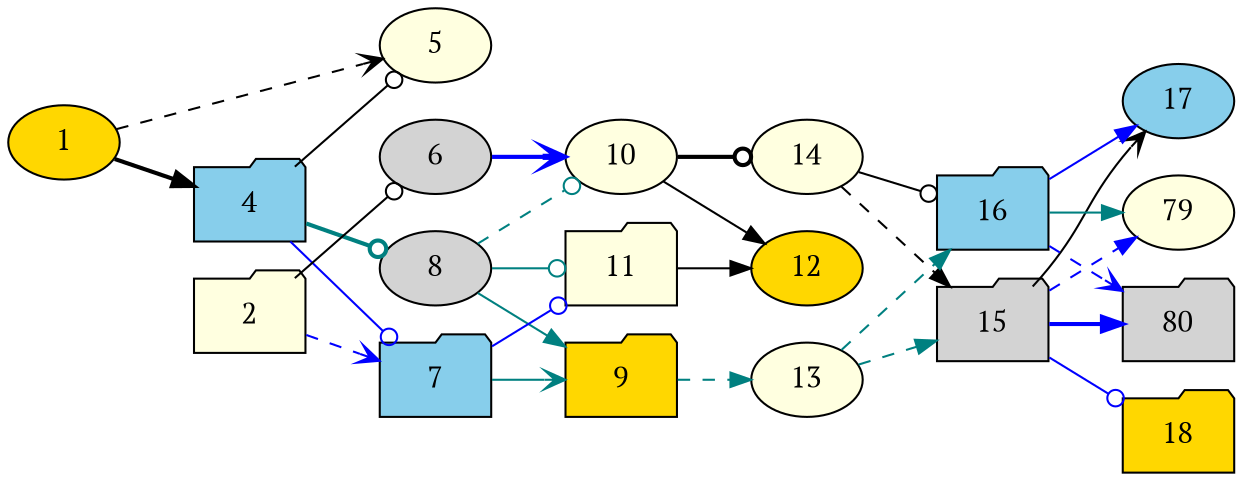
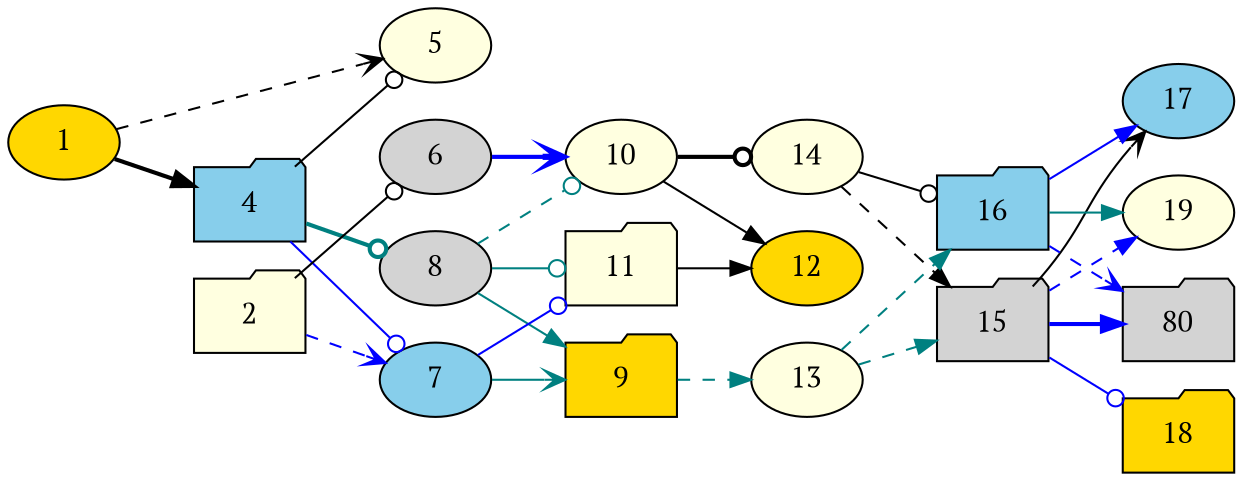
node "79": label "79" -> "19"
node "7": shape folder -> ellipse
